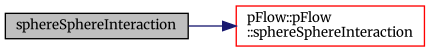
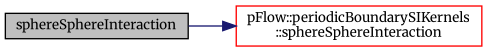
node "pFlow::pFlow ::sphereSphereInteraction": label "pFlow::pFlow ::sphereSphereInteraction" -> "pFlow::periodicBoundarySIKernels ::sphereSphereInteraction"
